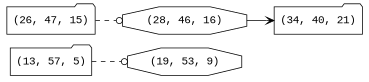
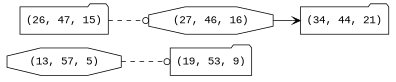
node "(28, 46, 16)": label "(28, 46, 16)" -> "(27, 46, 16)"
node "(34, 40, 21)": label "(34, 40, 21)" -> "(34, 44, 21)"
node "(13, 57, 5)": shape folder -> octagon
node "(19, 53, 9)": shape octagon -> folder
